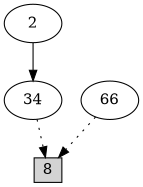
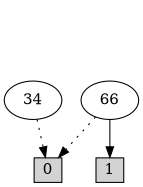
node "2": removed
node "8": label "8" -> "0"
node "1": added
